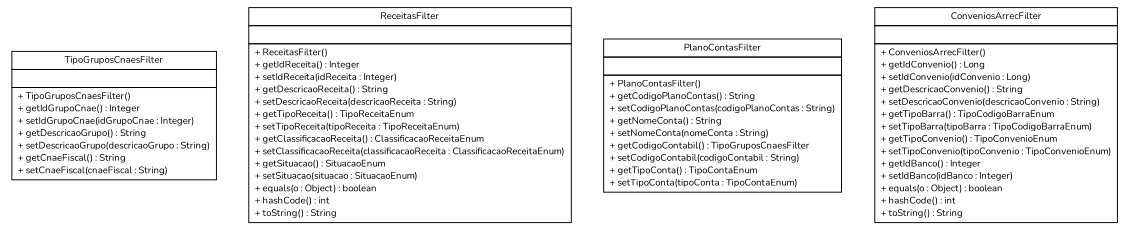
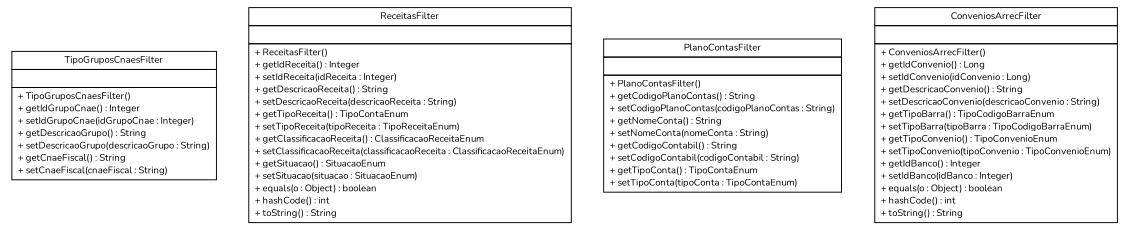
node "ReceitasFilter": text "+ getTipoReceita() : TipoReceitaEnum" -> "+ getTipoReceita() : TipoContaEnum"
node "PlanoContasFilter": text "+ getCodigoContabil() : TipoGruposCnaesFilter" -> "+ getCodigoContabil() : String"
